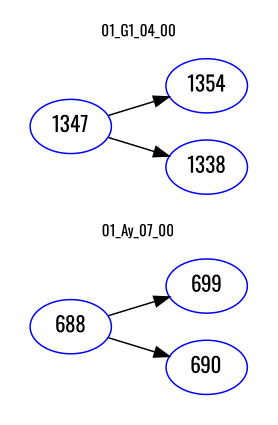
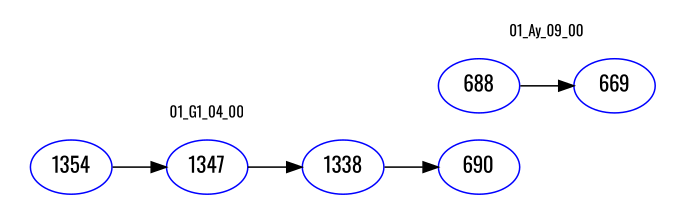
edge "1347" -> "1354": reversed
cluster "01_Ay_07_00": label "01_Ay_07_00" -> "01_Ay_09_00"
node "699": label "699" -> "669"
edge "688" -> "690": now "1338" -> "690"
